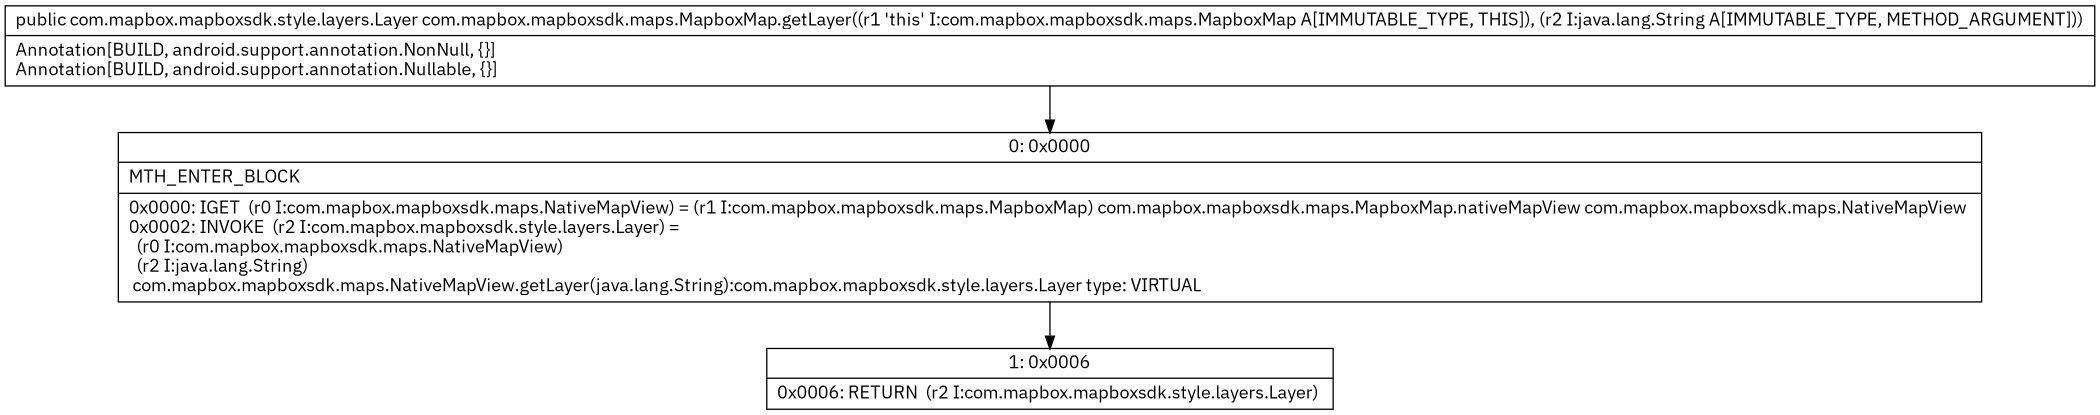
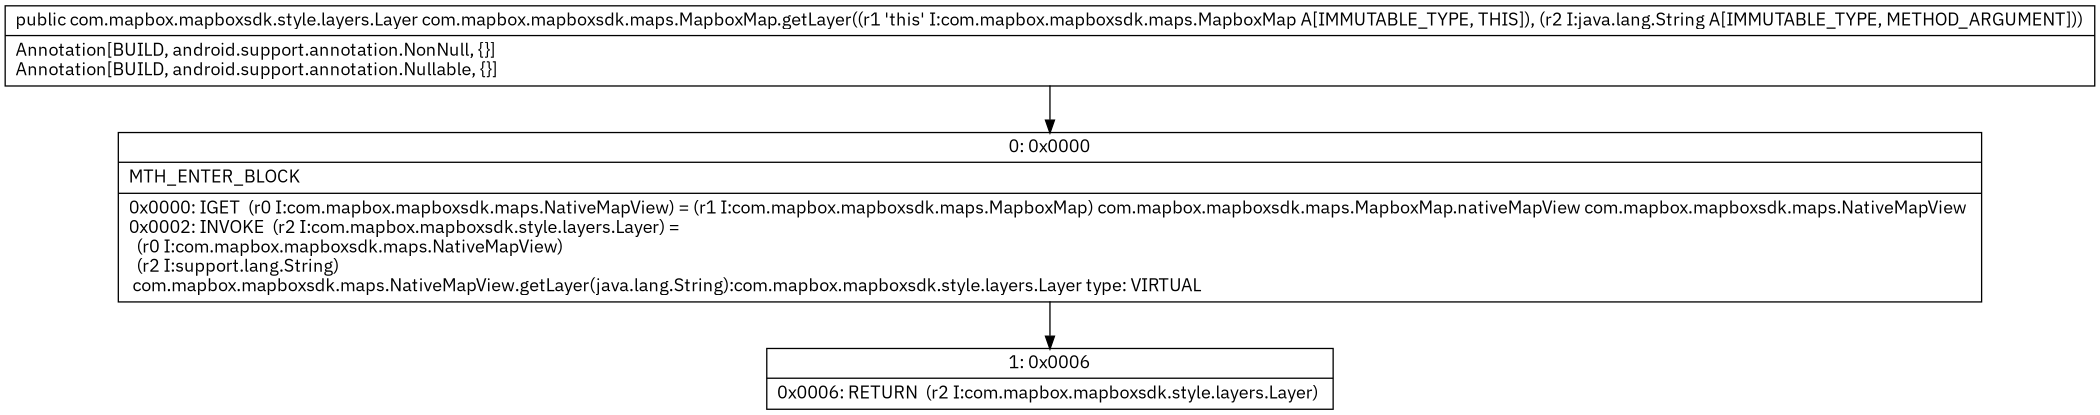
node "0: 0x0000": text "(r2 I:java.lang.String)" -> "(r2 I:support.lang.String)"
